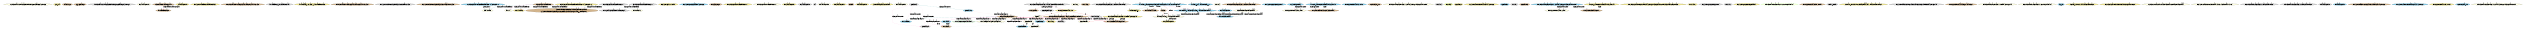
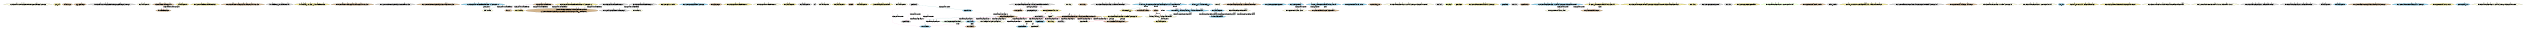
node "this.Is<T>()": fillcolor lightyellow -> tan
edge "return ''double'';" -> "TypeCode.Single": now "return ''double'';" -> "return ''DateTime'';"
